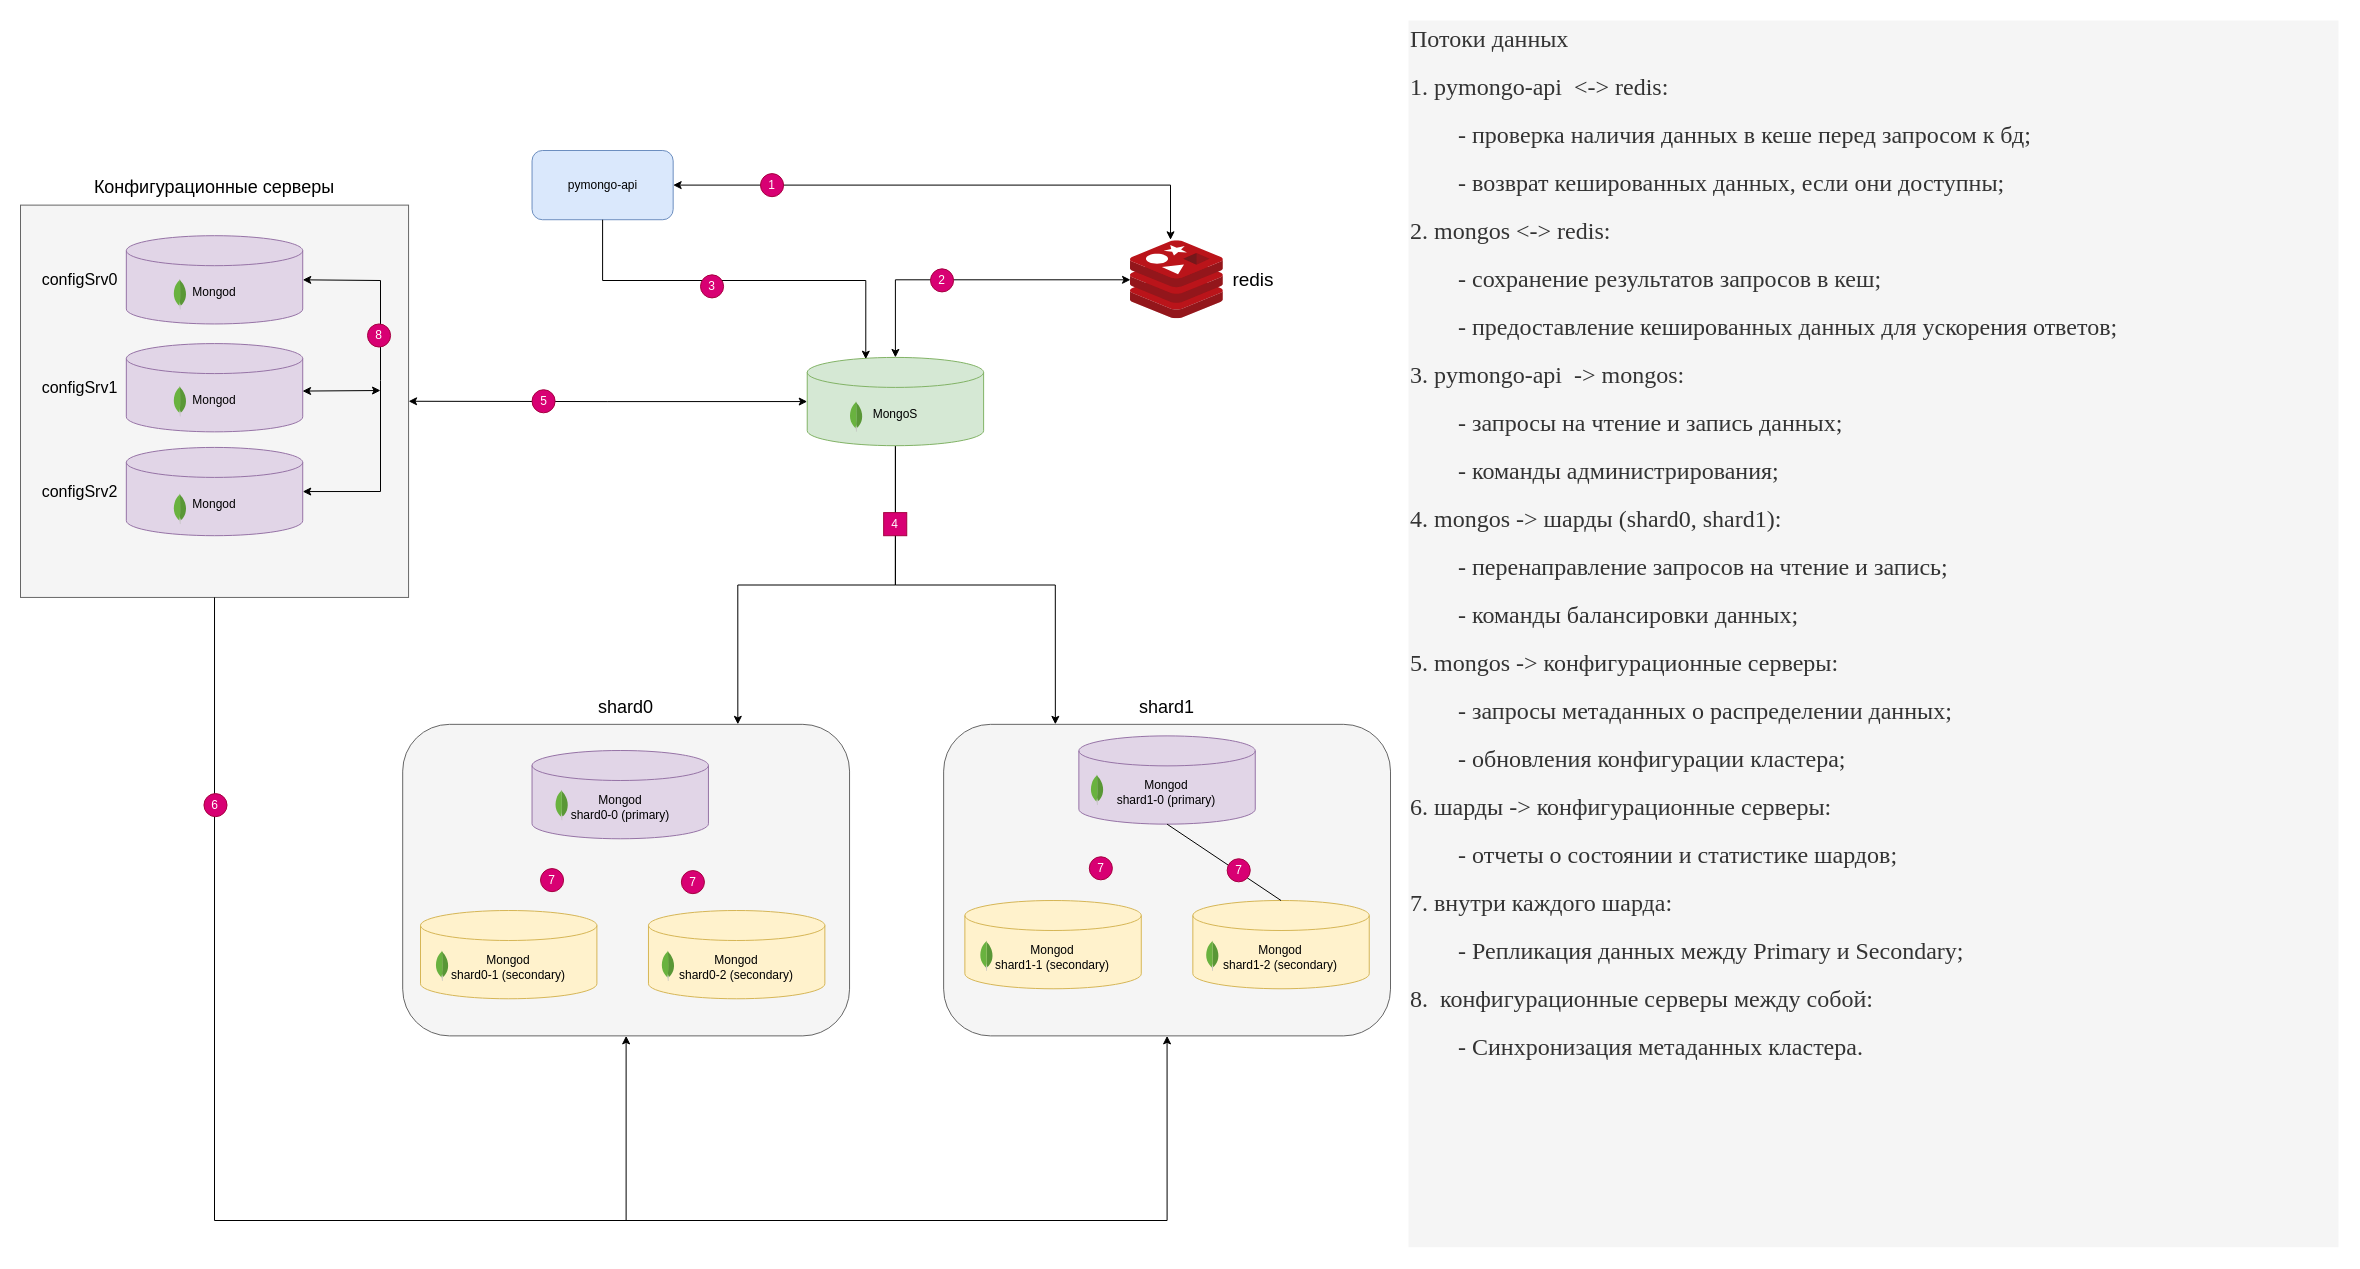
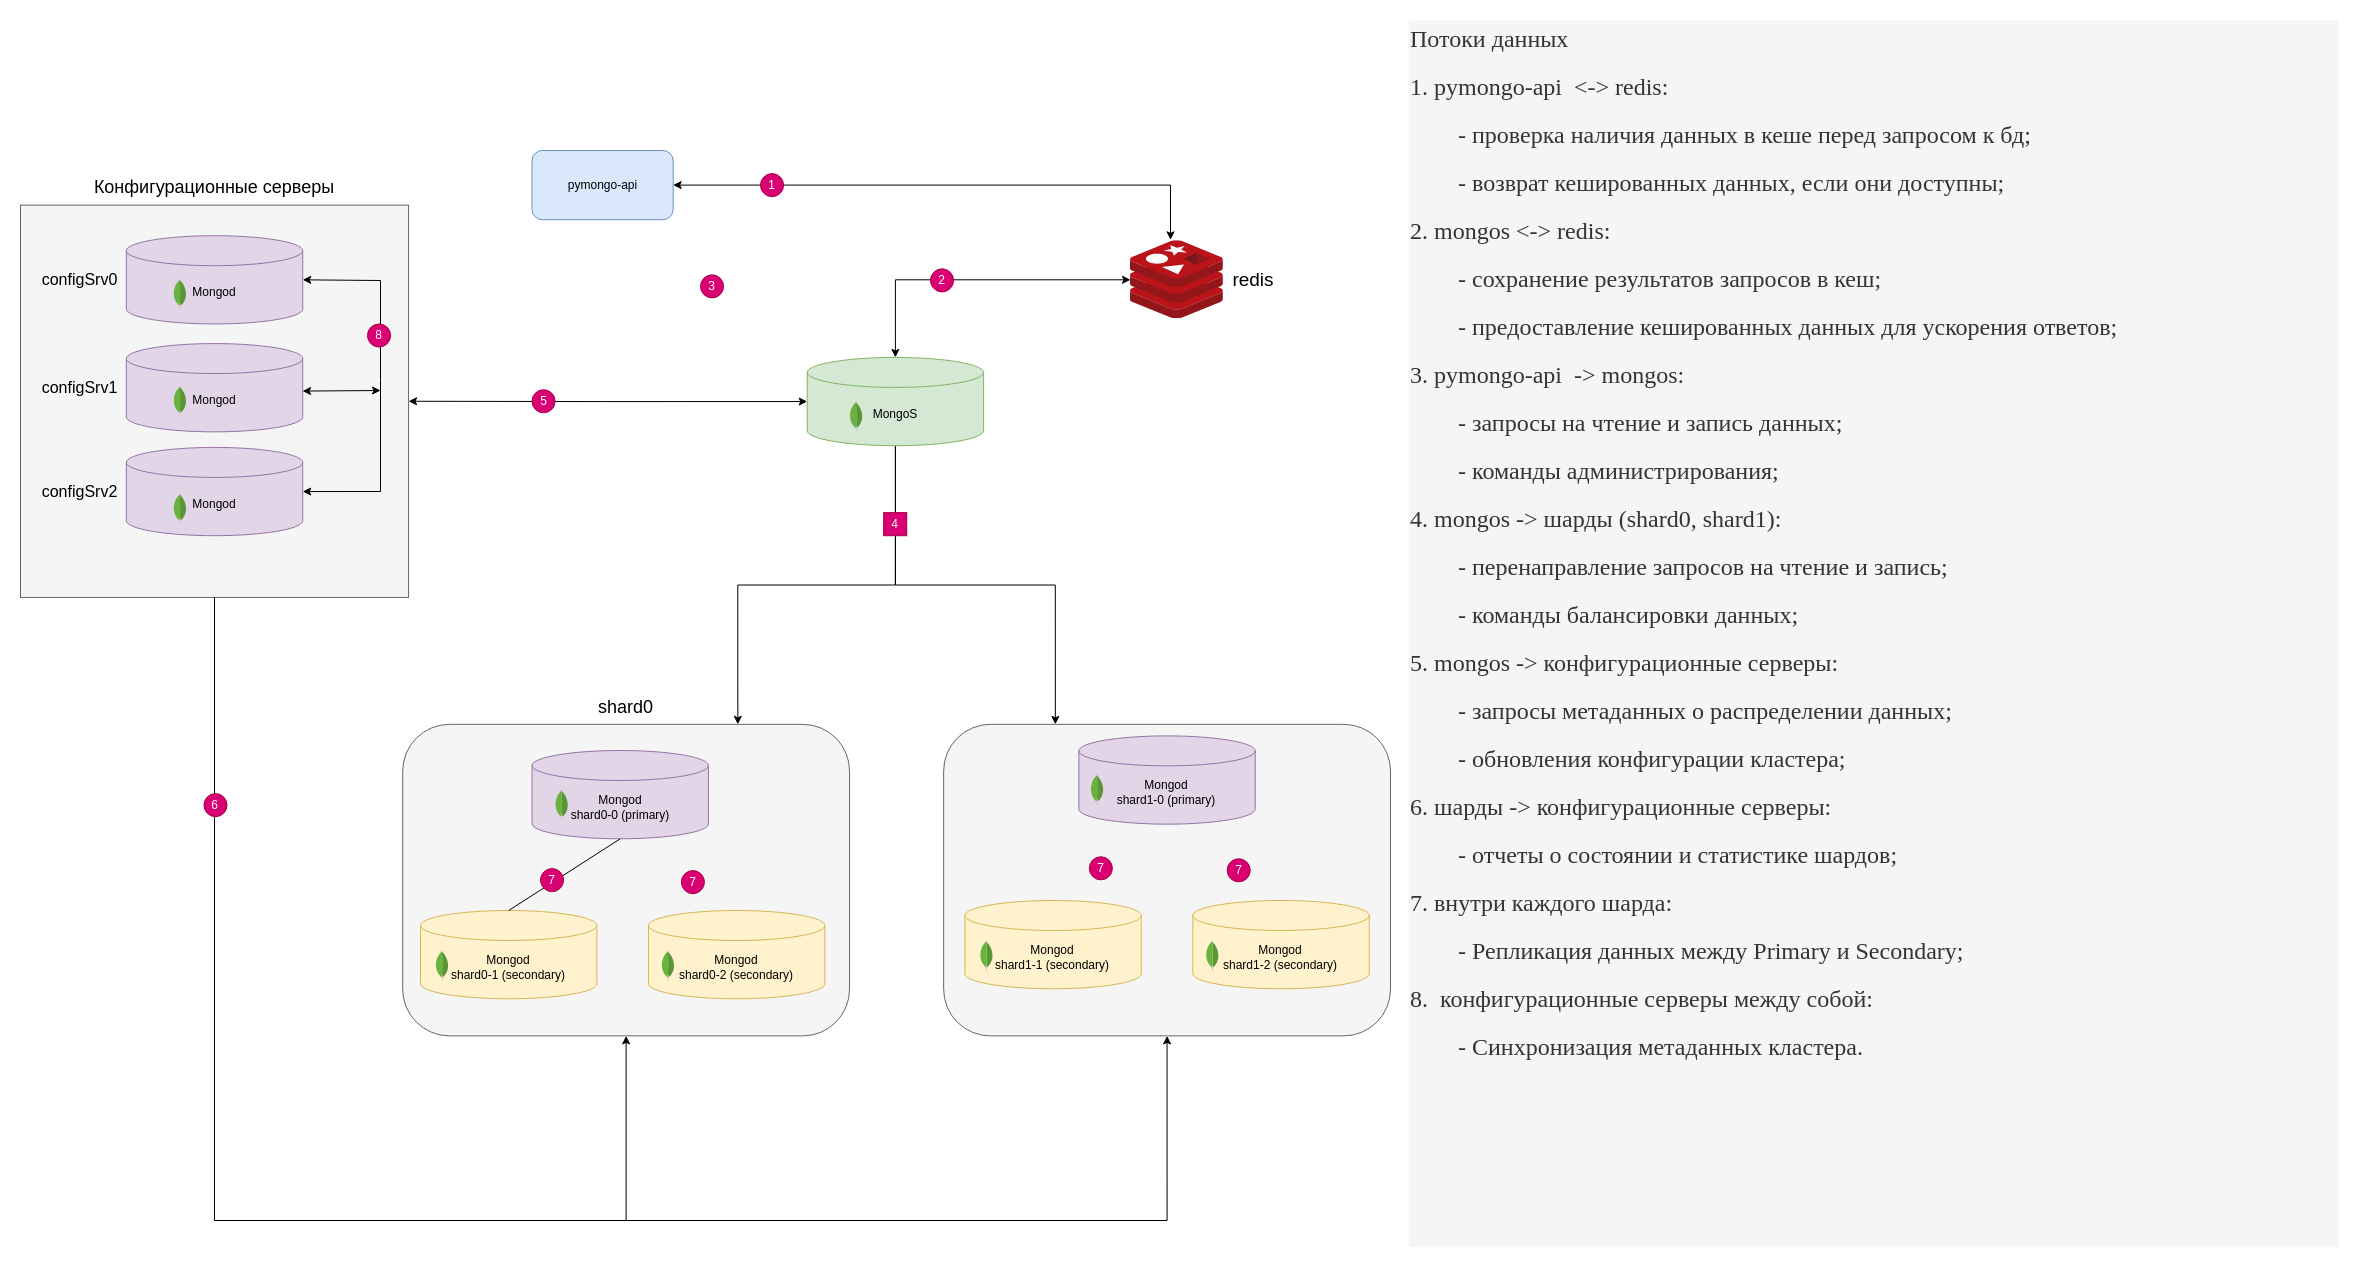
edge "pymongo-api" -> "MongoS": removed
node "shard1": removed
edge "Mongod shard1-0 (primary)" -- "Mongod shard1-2 (secondary)": removed
edge "Mongod shard0-0 (primary)" -- "Mongod shard0-1 (secondary)": added
